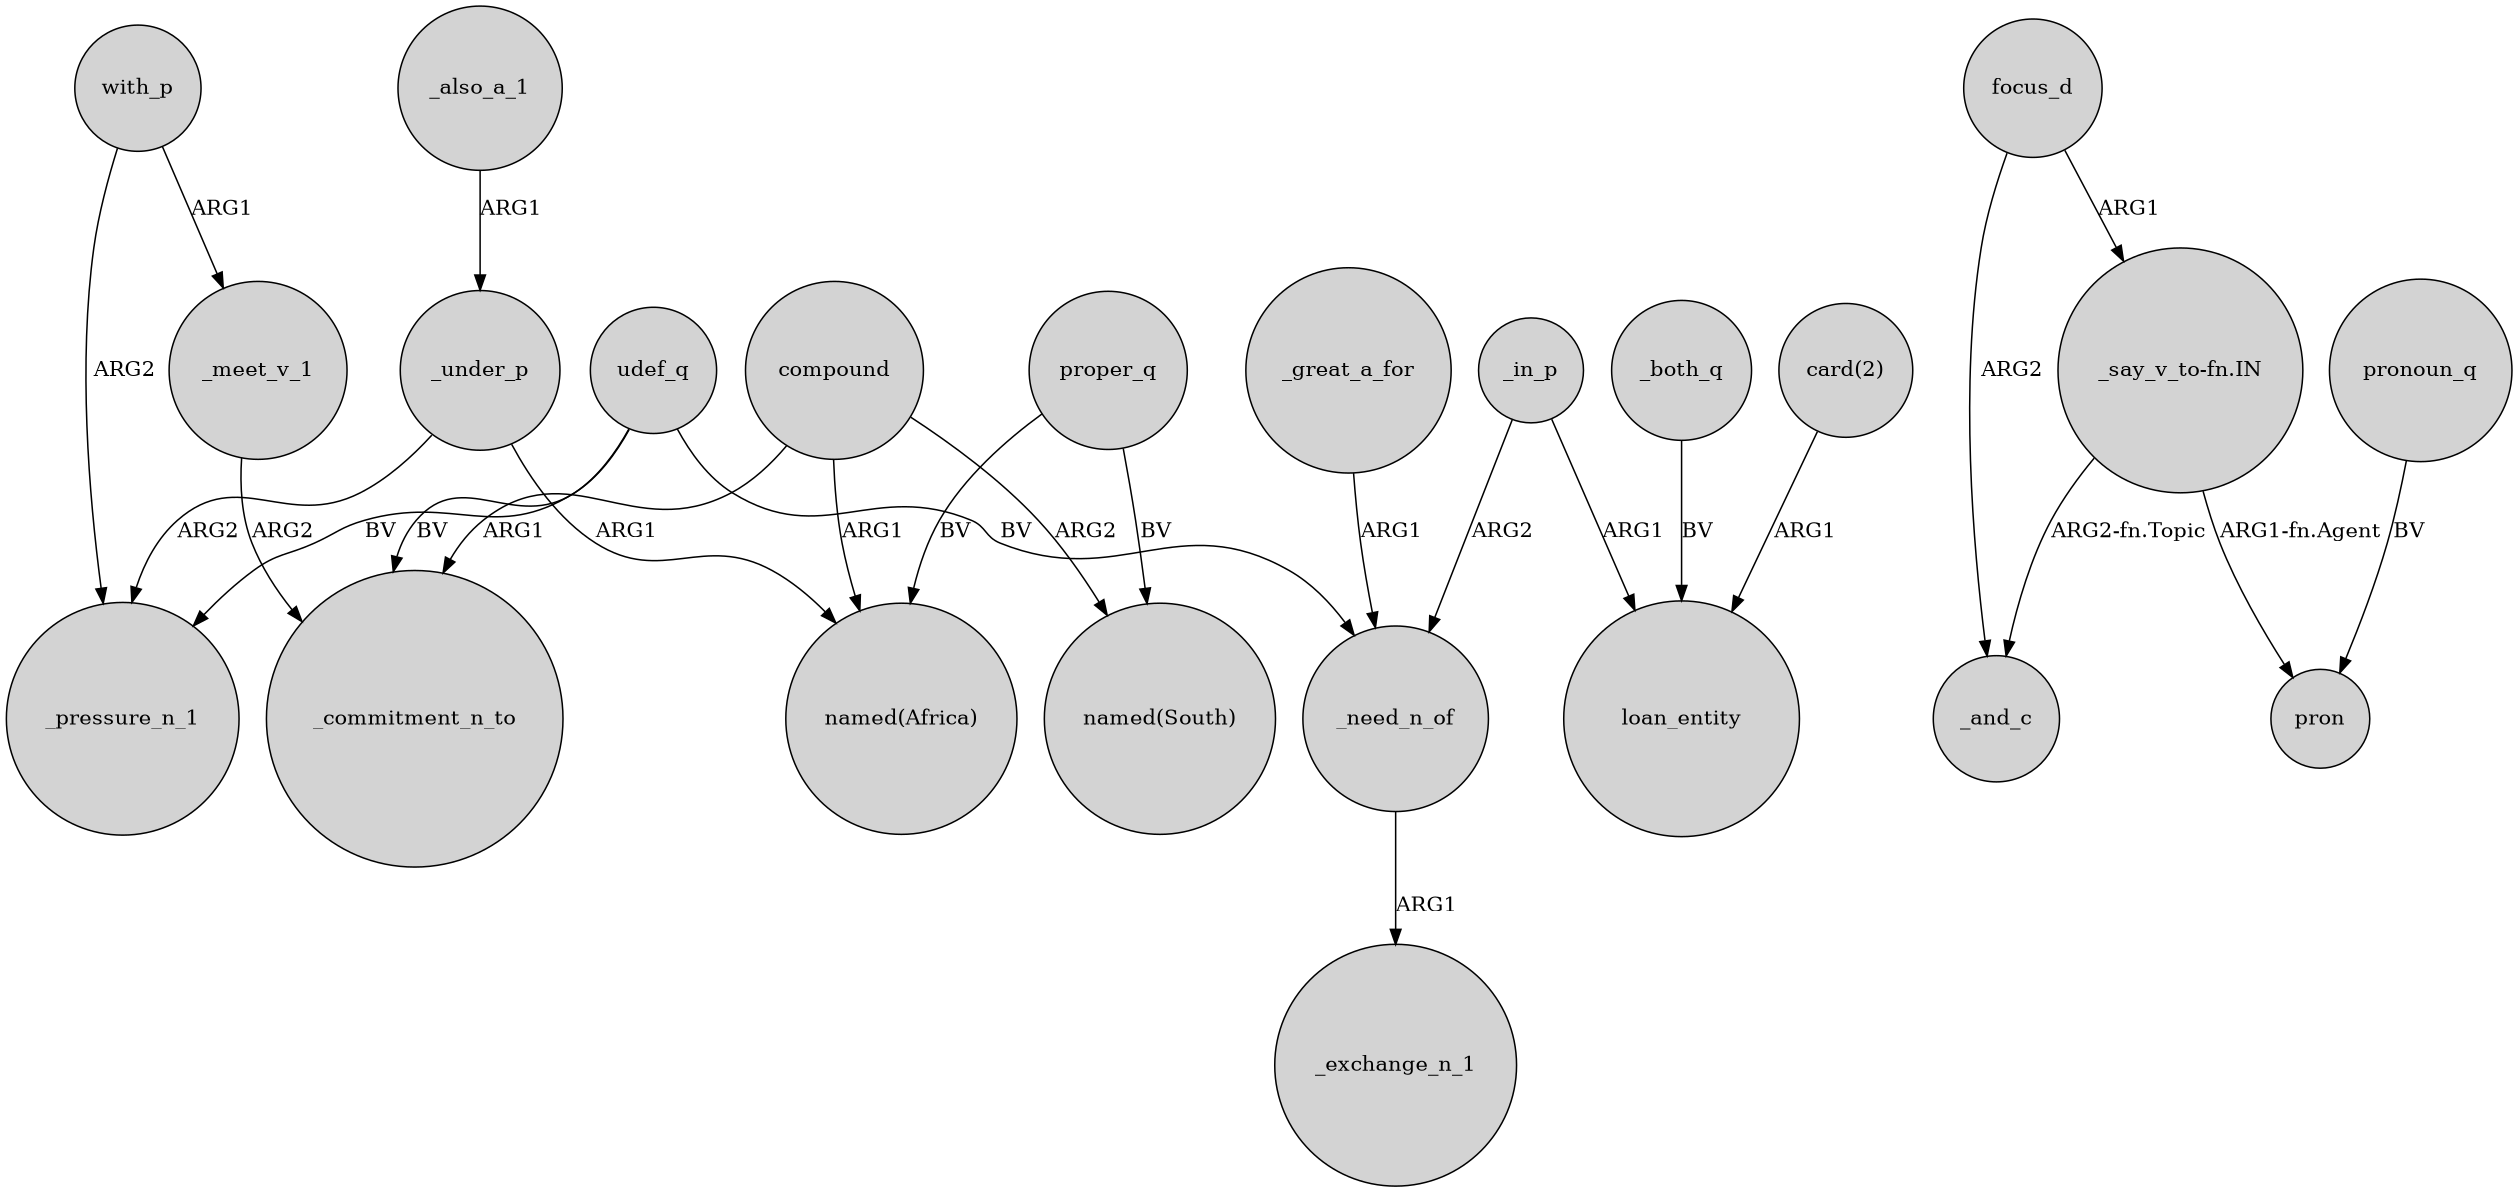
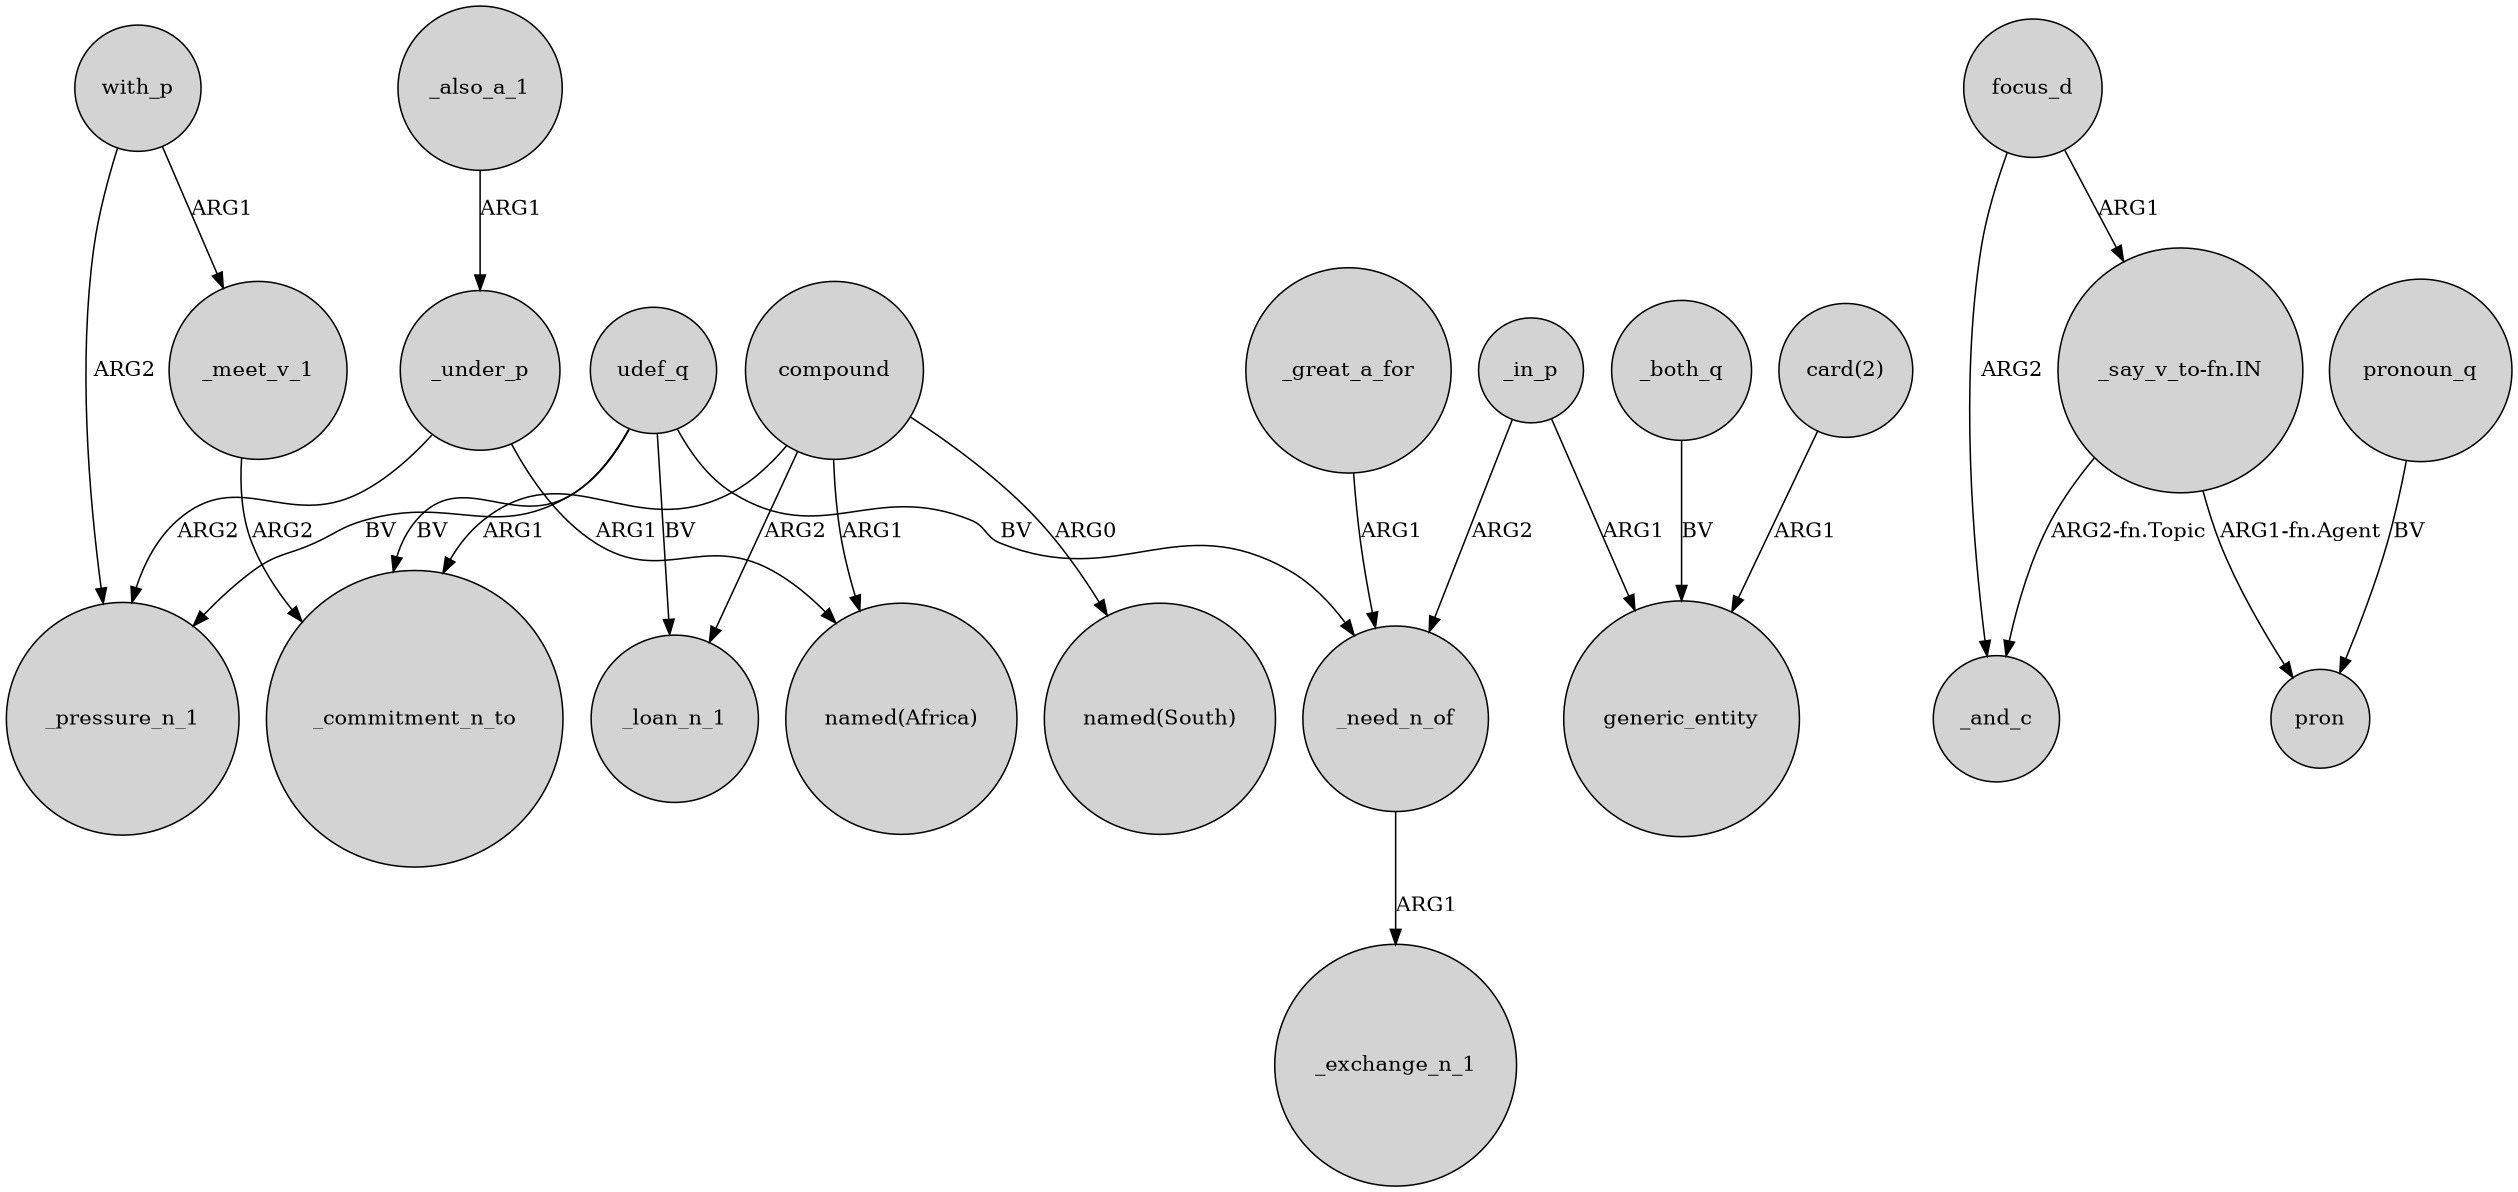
node "proper_q": removed
edge "compound" -> "named(South)": label "ARG2" -> "ARG0"
node "_loan_n_1": added
node "loan_entity": label "loan_entity" -> "generic_entity"
